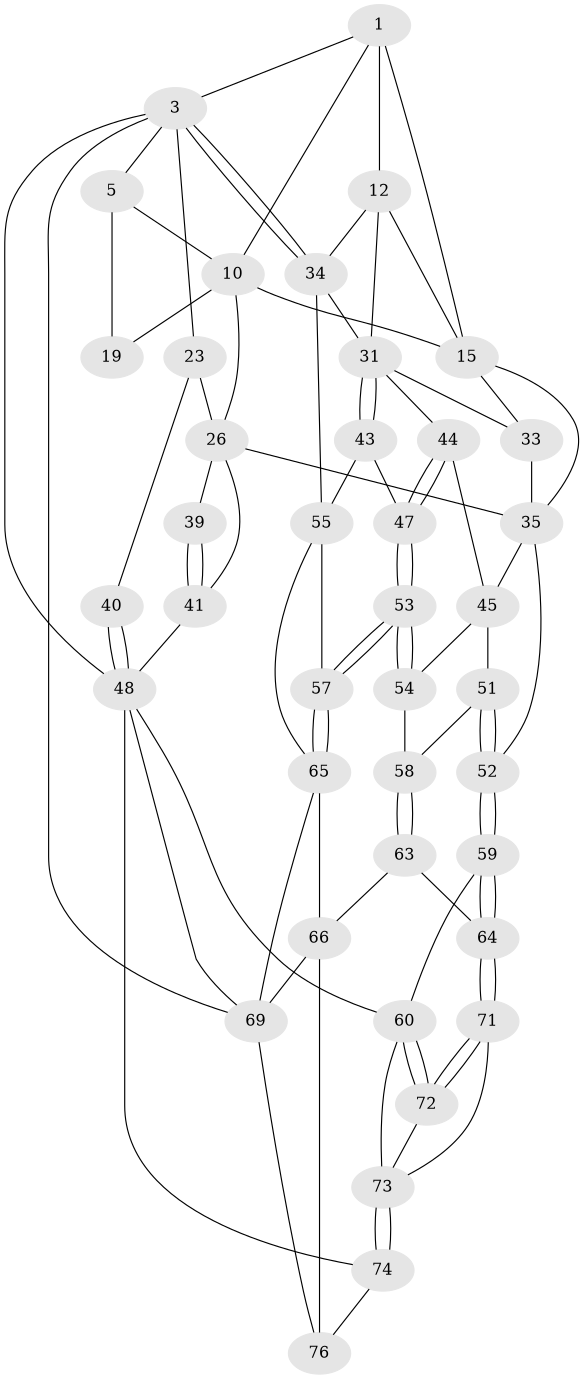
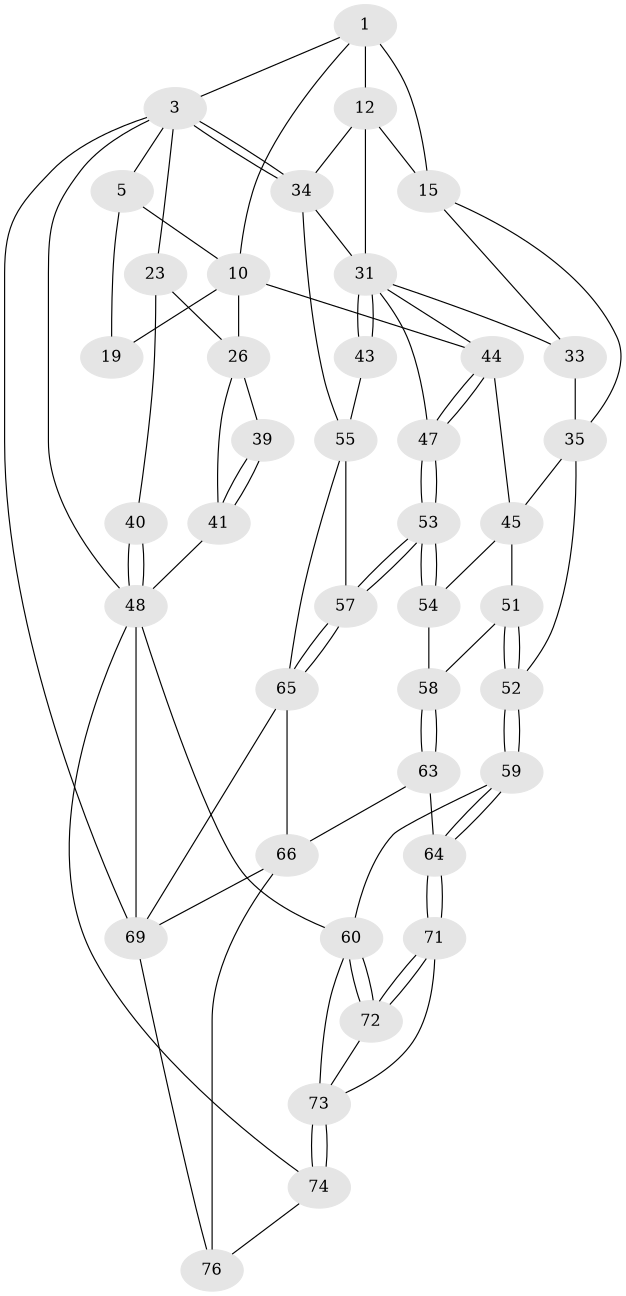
edge "10" -- "15": now "10" -- "44"
edge "43" -- "47": now "31" -- "47"
edge "26" -- "35": removed
